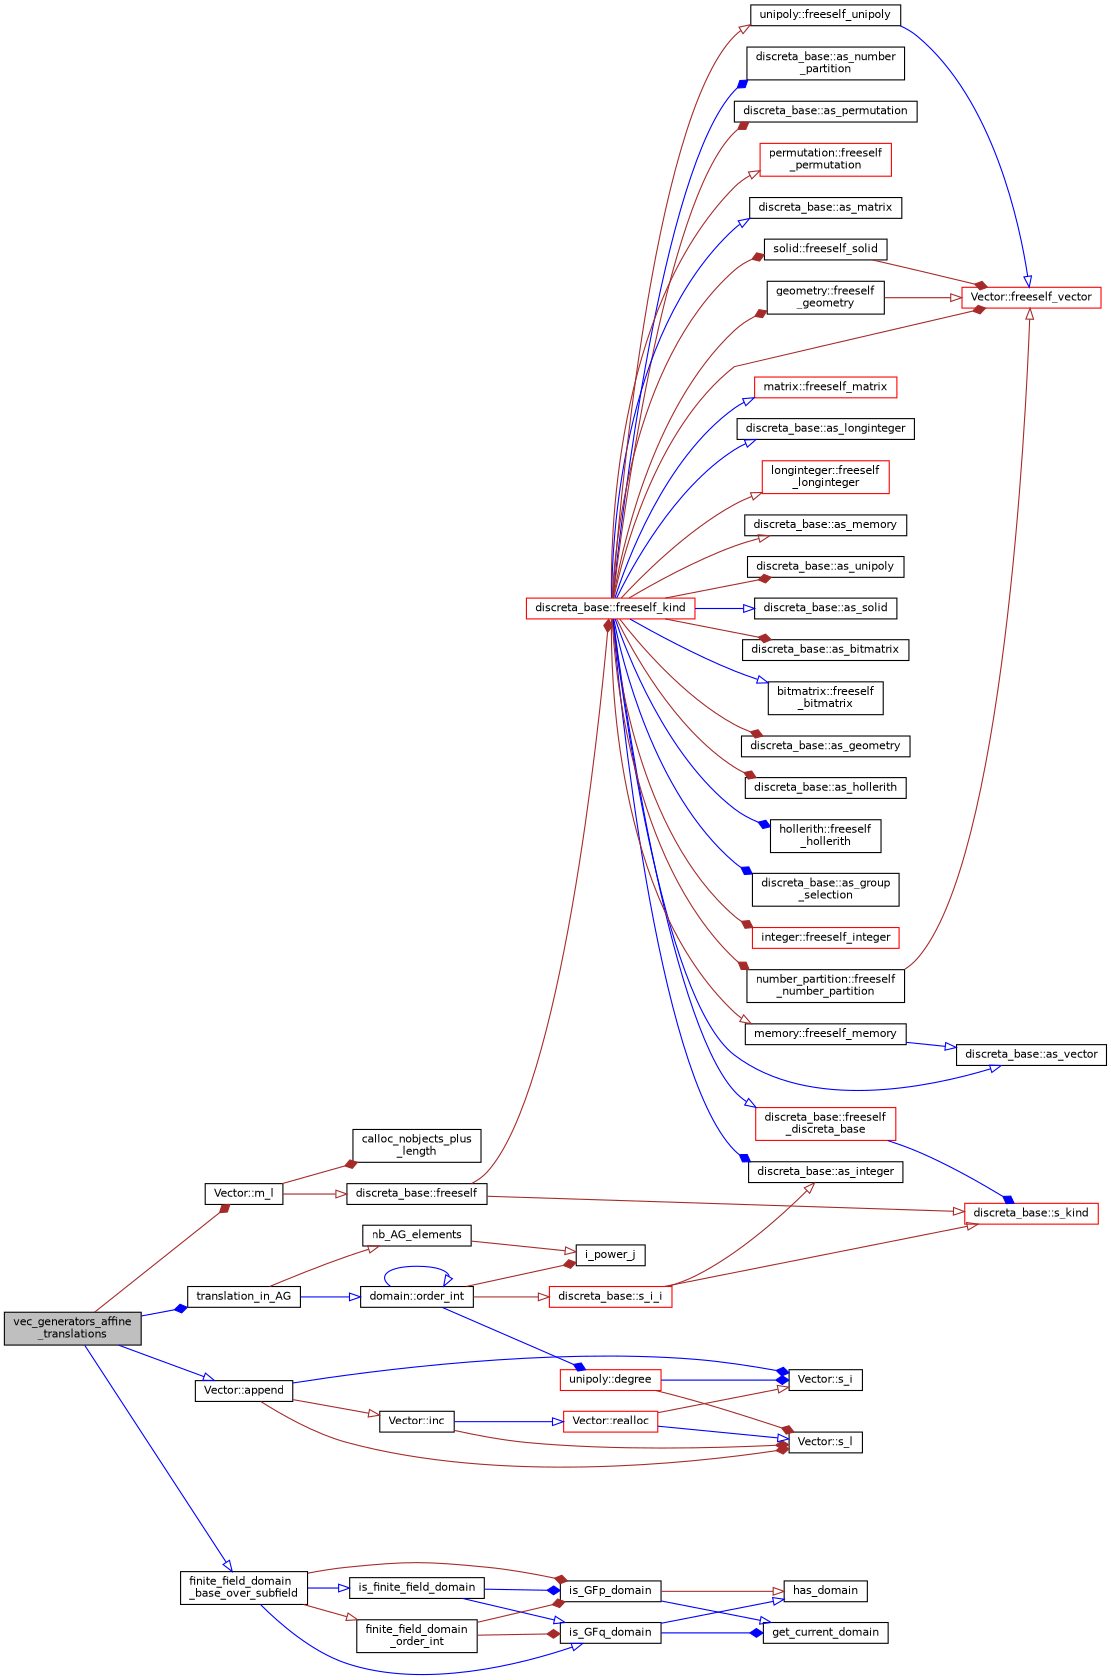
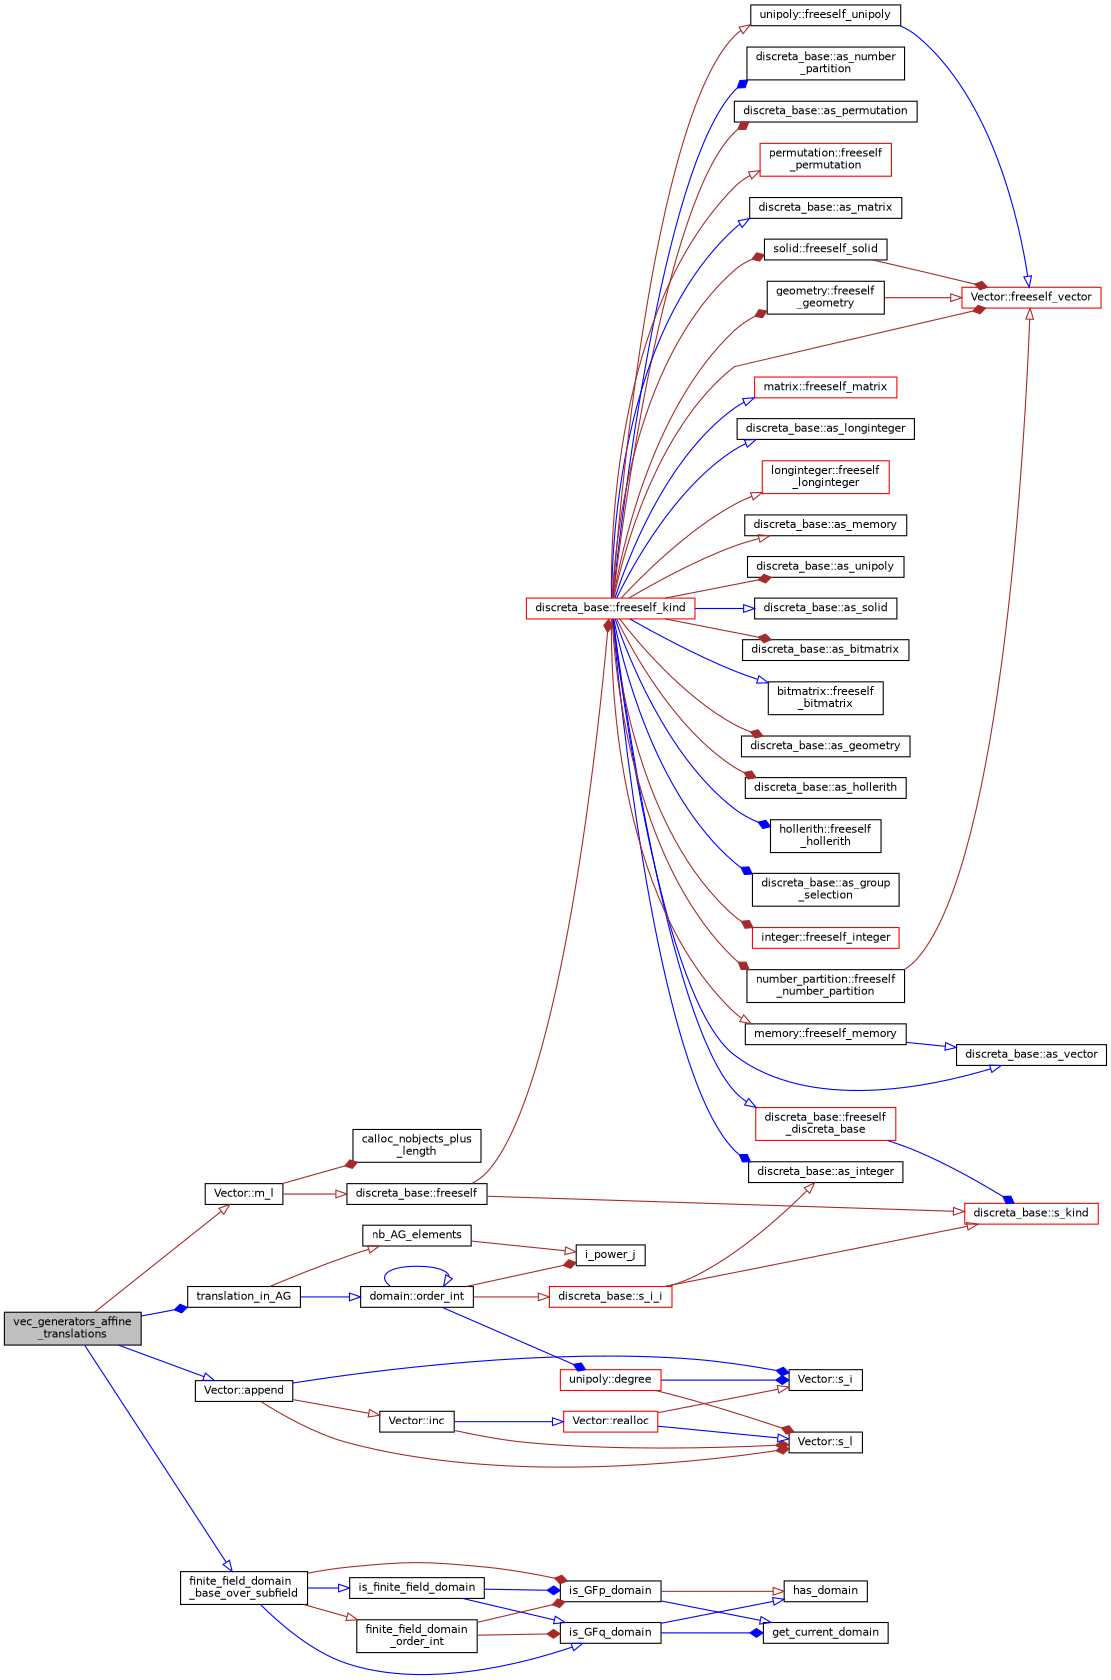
edge "vec_generators_affine _translations" -> "Vector::m_l": arrowhead diamond -> onormal
